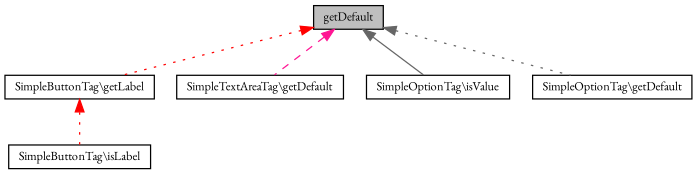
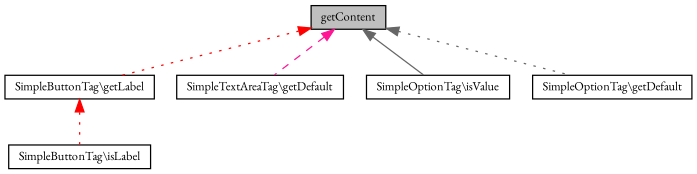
node "getDefault": label "getDefault" -> "getContent"
